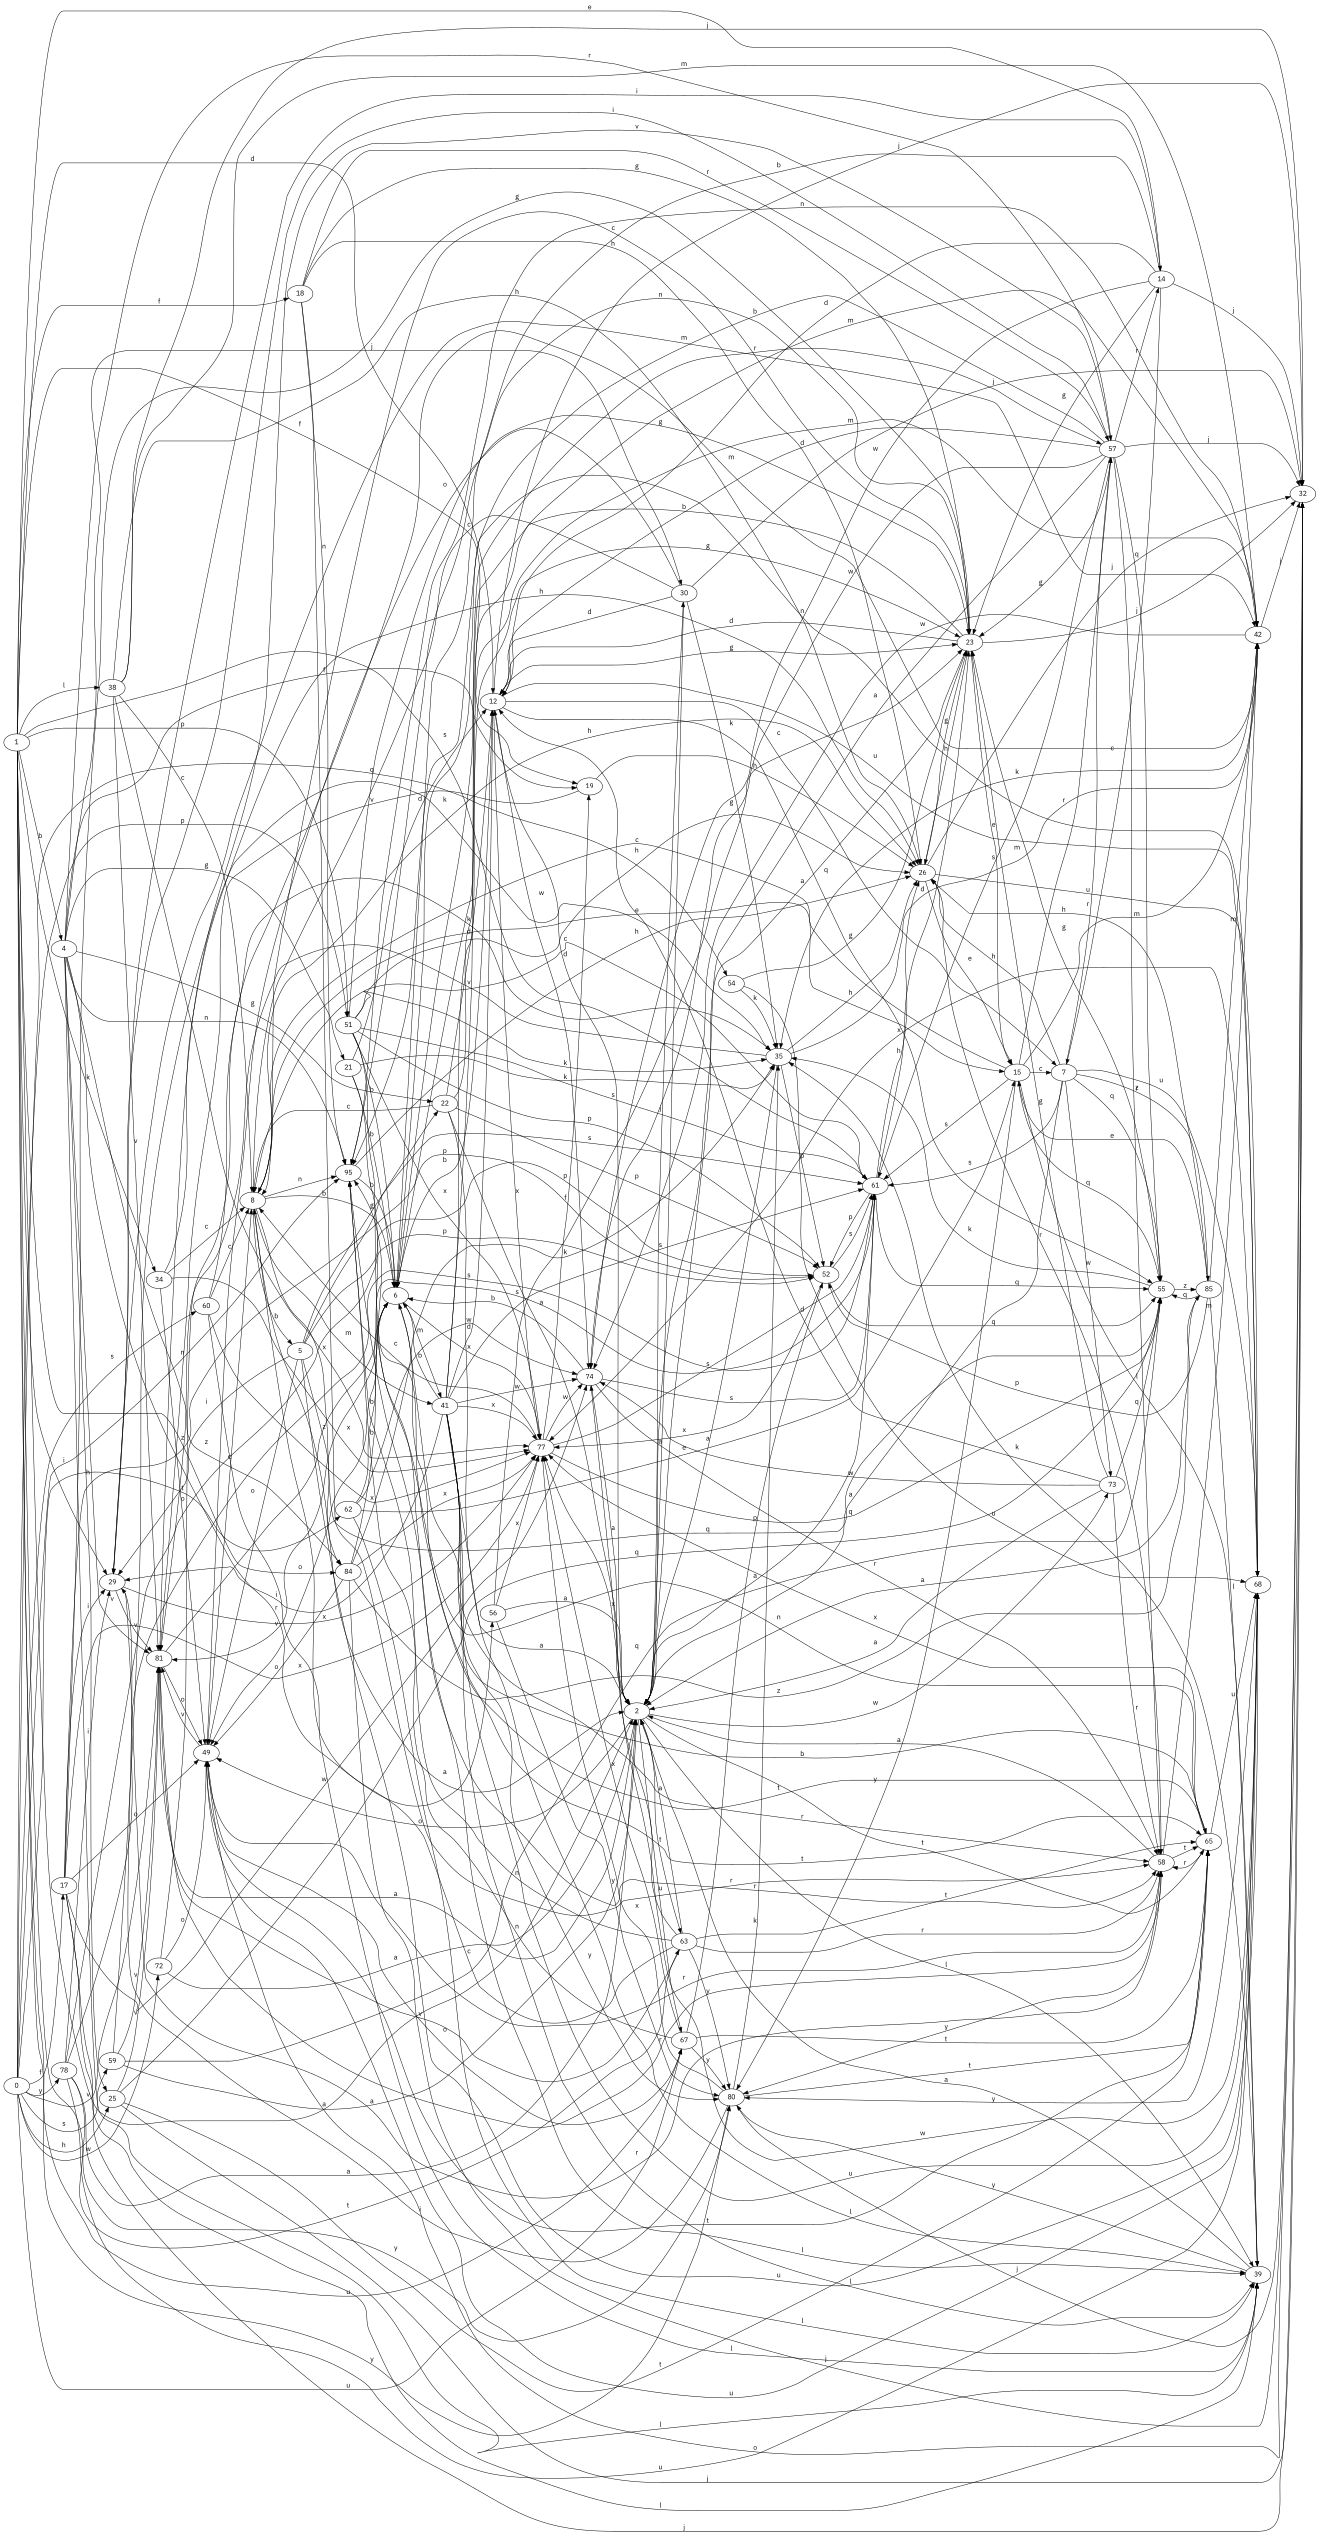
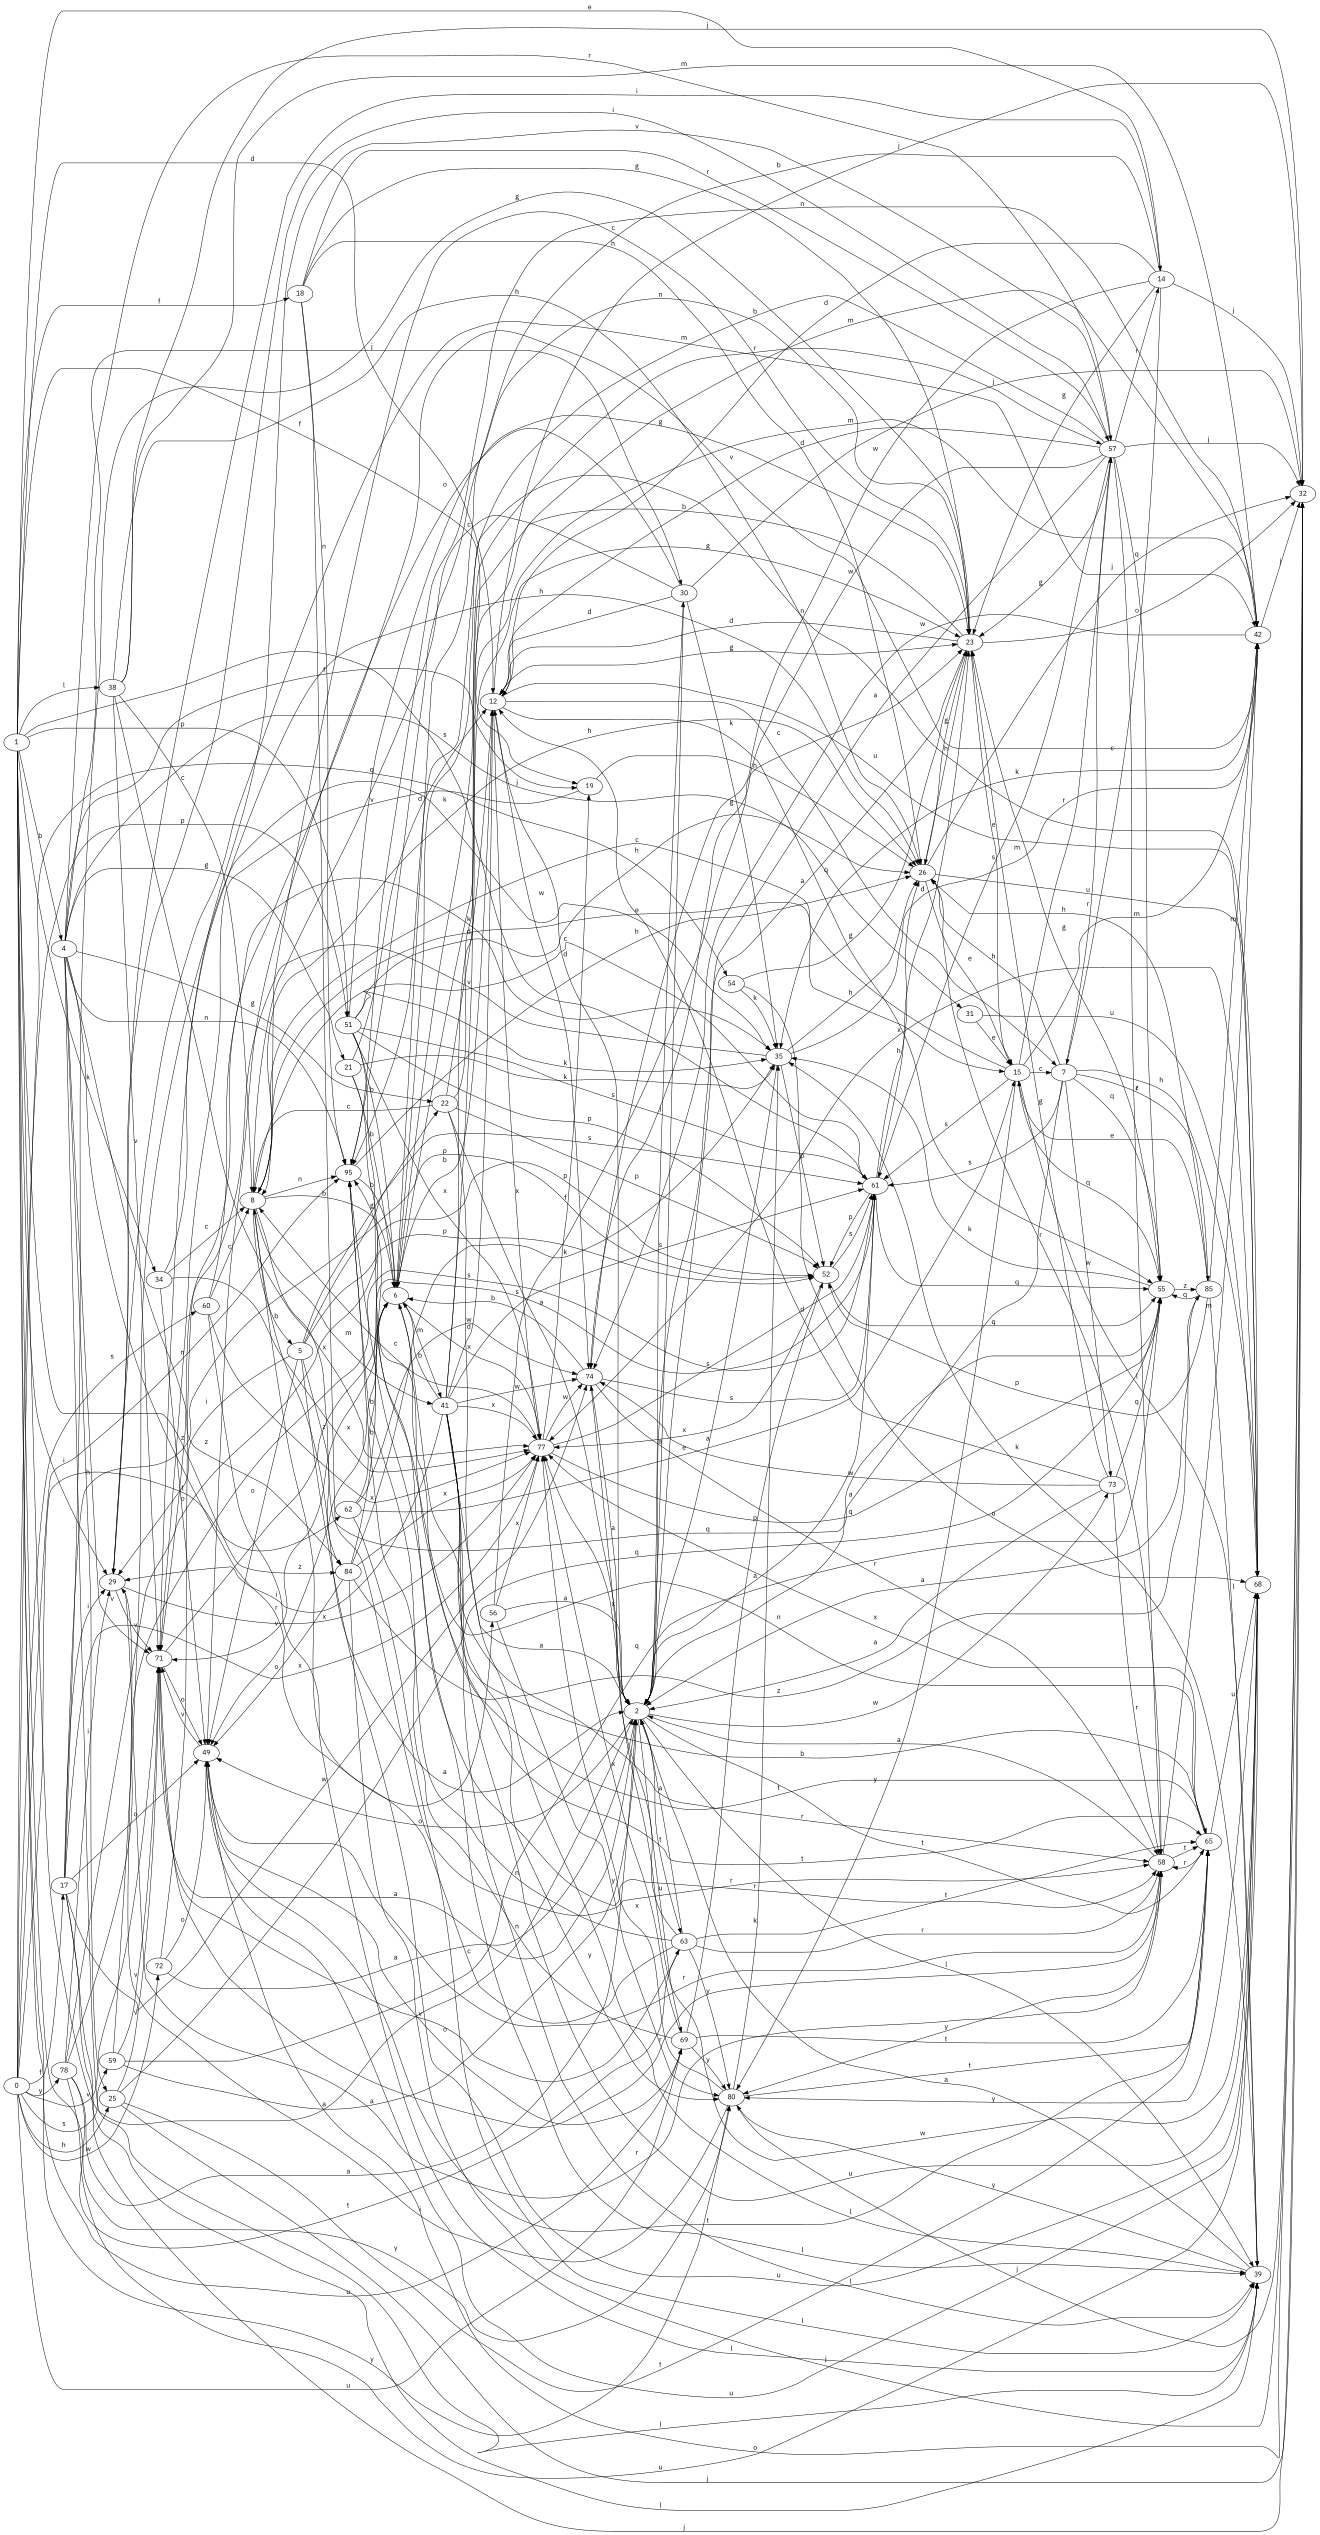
edge "60" -> "42": label "m" -> "v"
edge "23" -> "32": label "j" -> "o"
node "31": added
edge "7" -> "68": label "u" -> "h"
edge "49" -> "8": removed, label "c"
edge "6" -> "49": label "o" -> "z"
node "81": label "81" -> "71"
node "67": label "67" -> "69"
